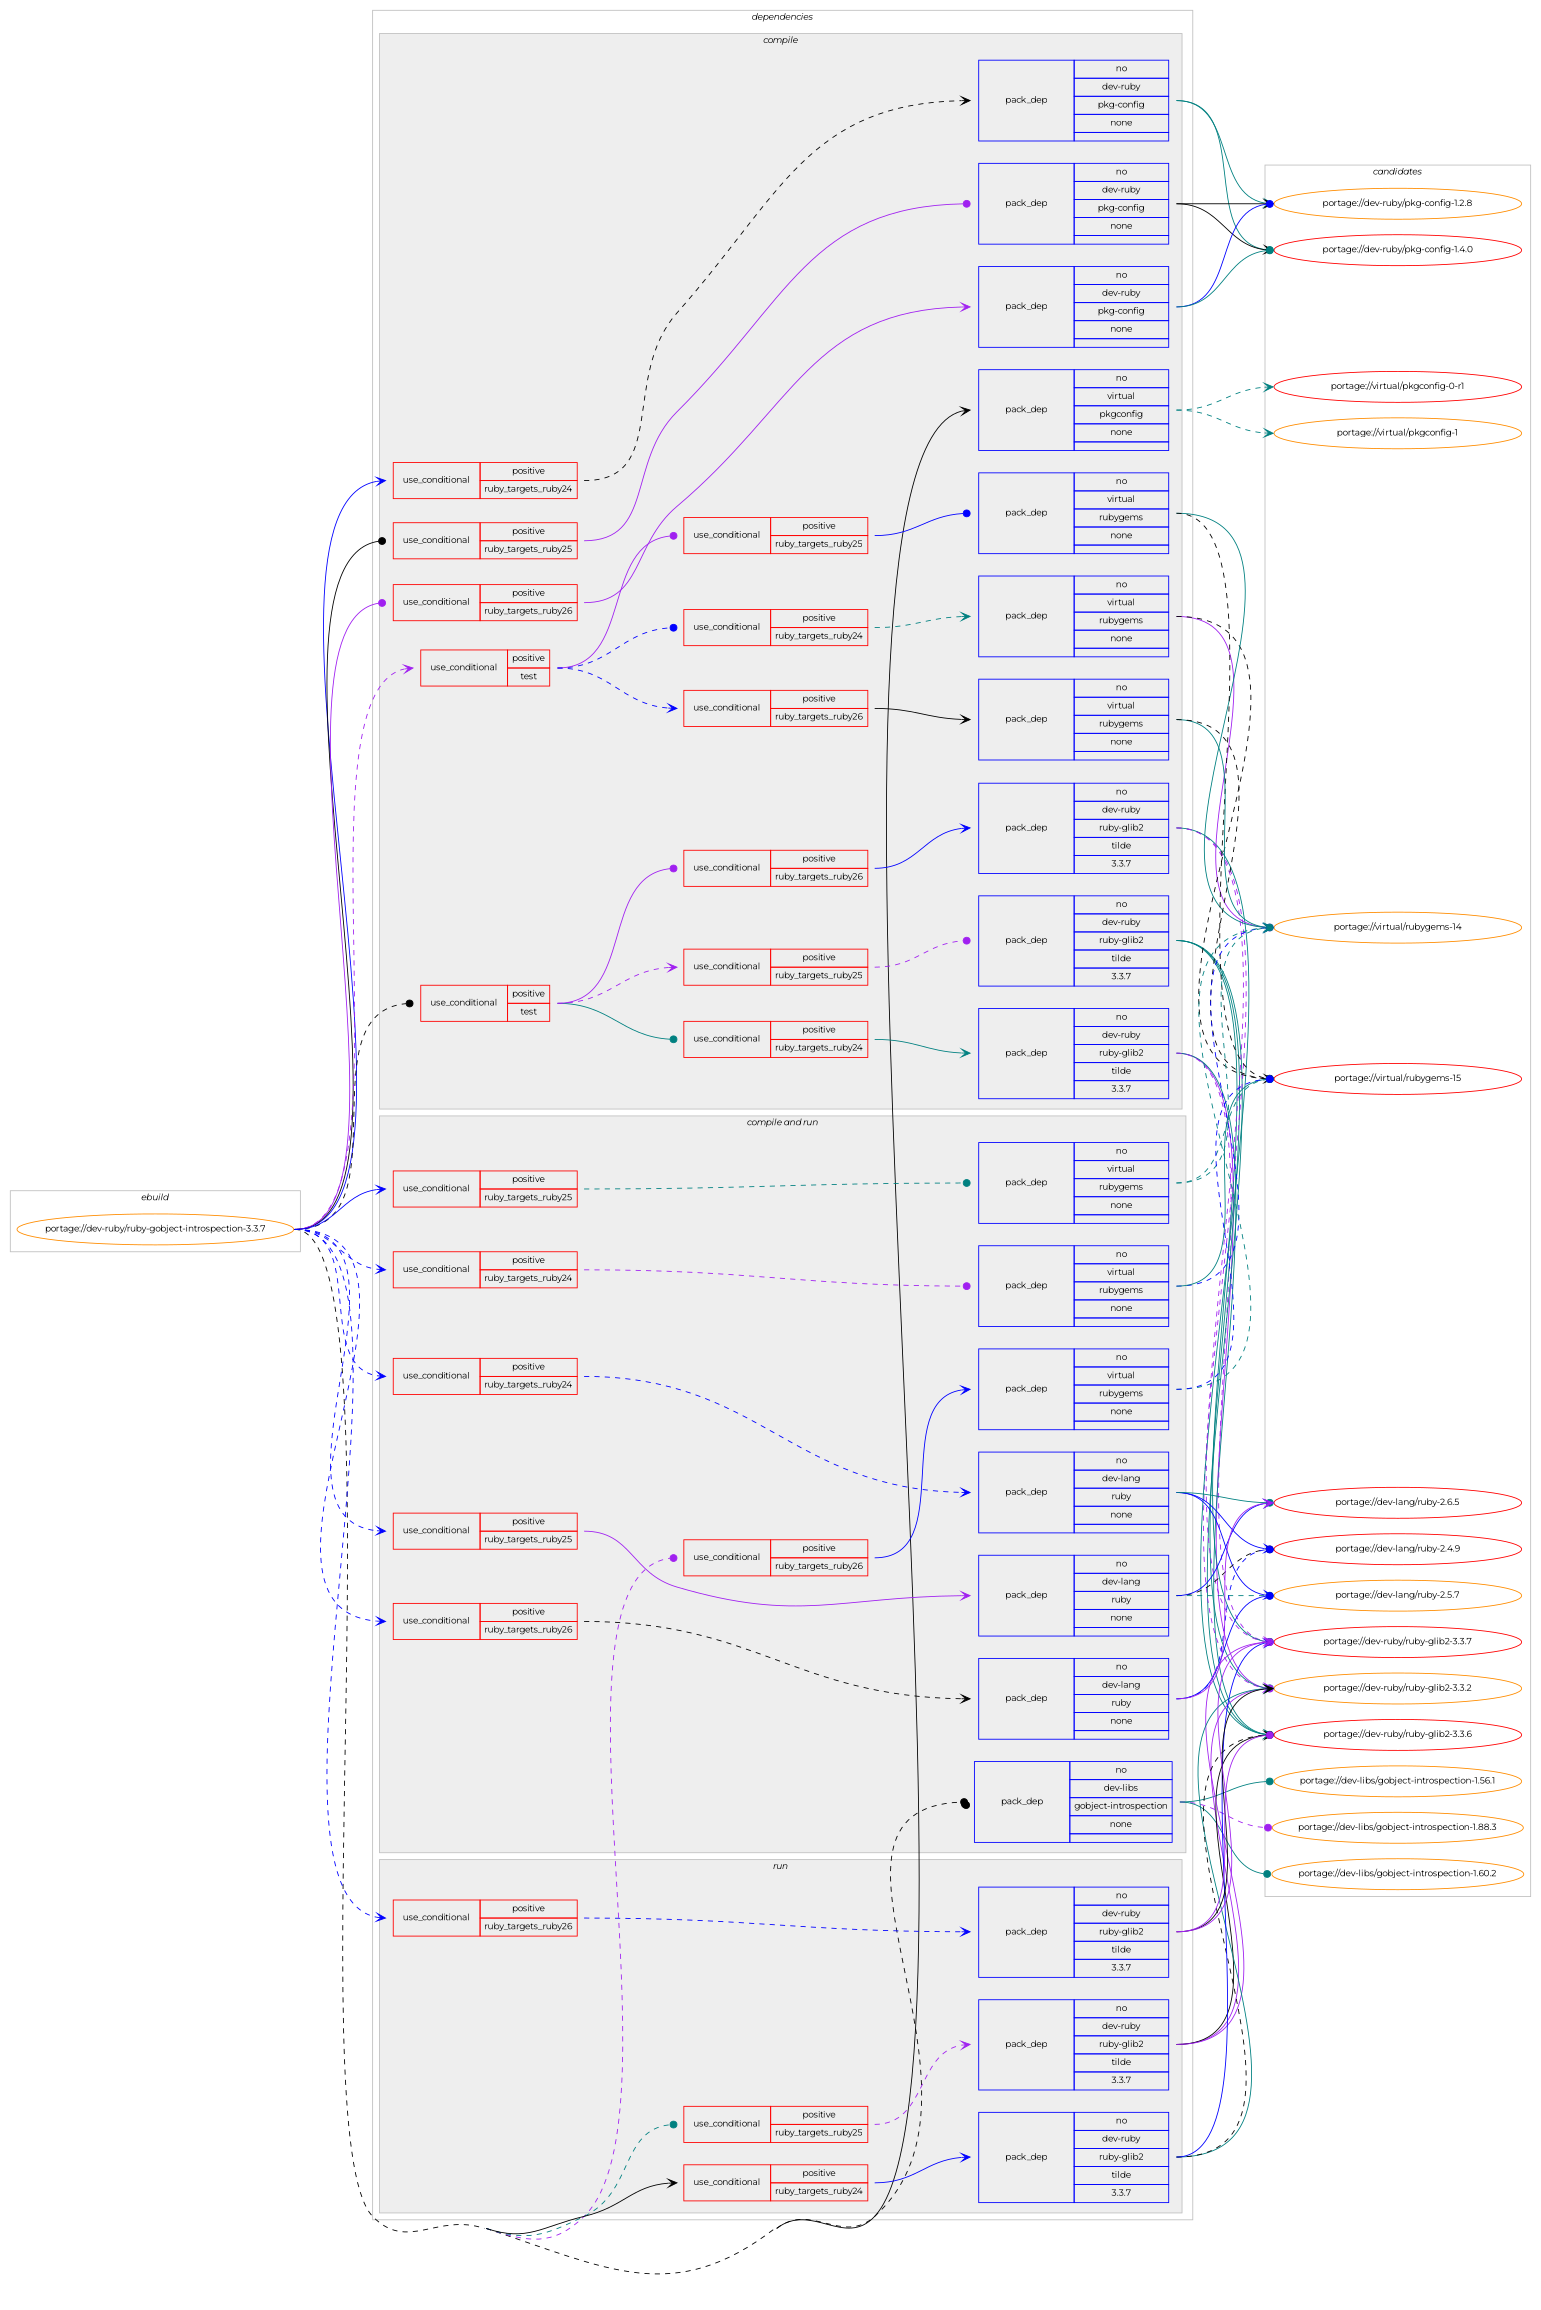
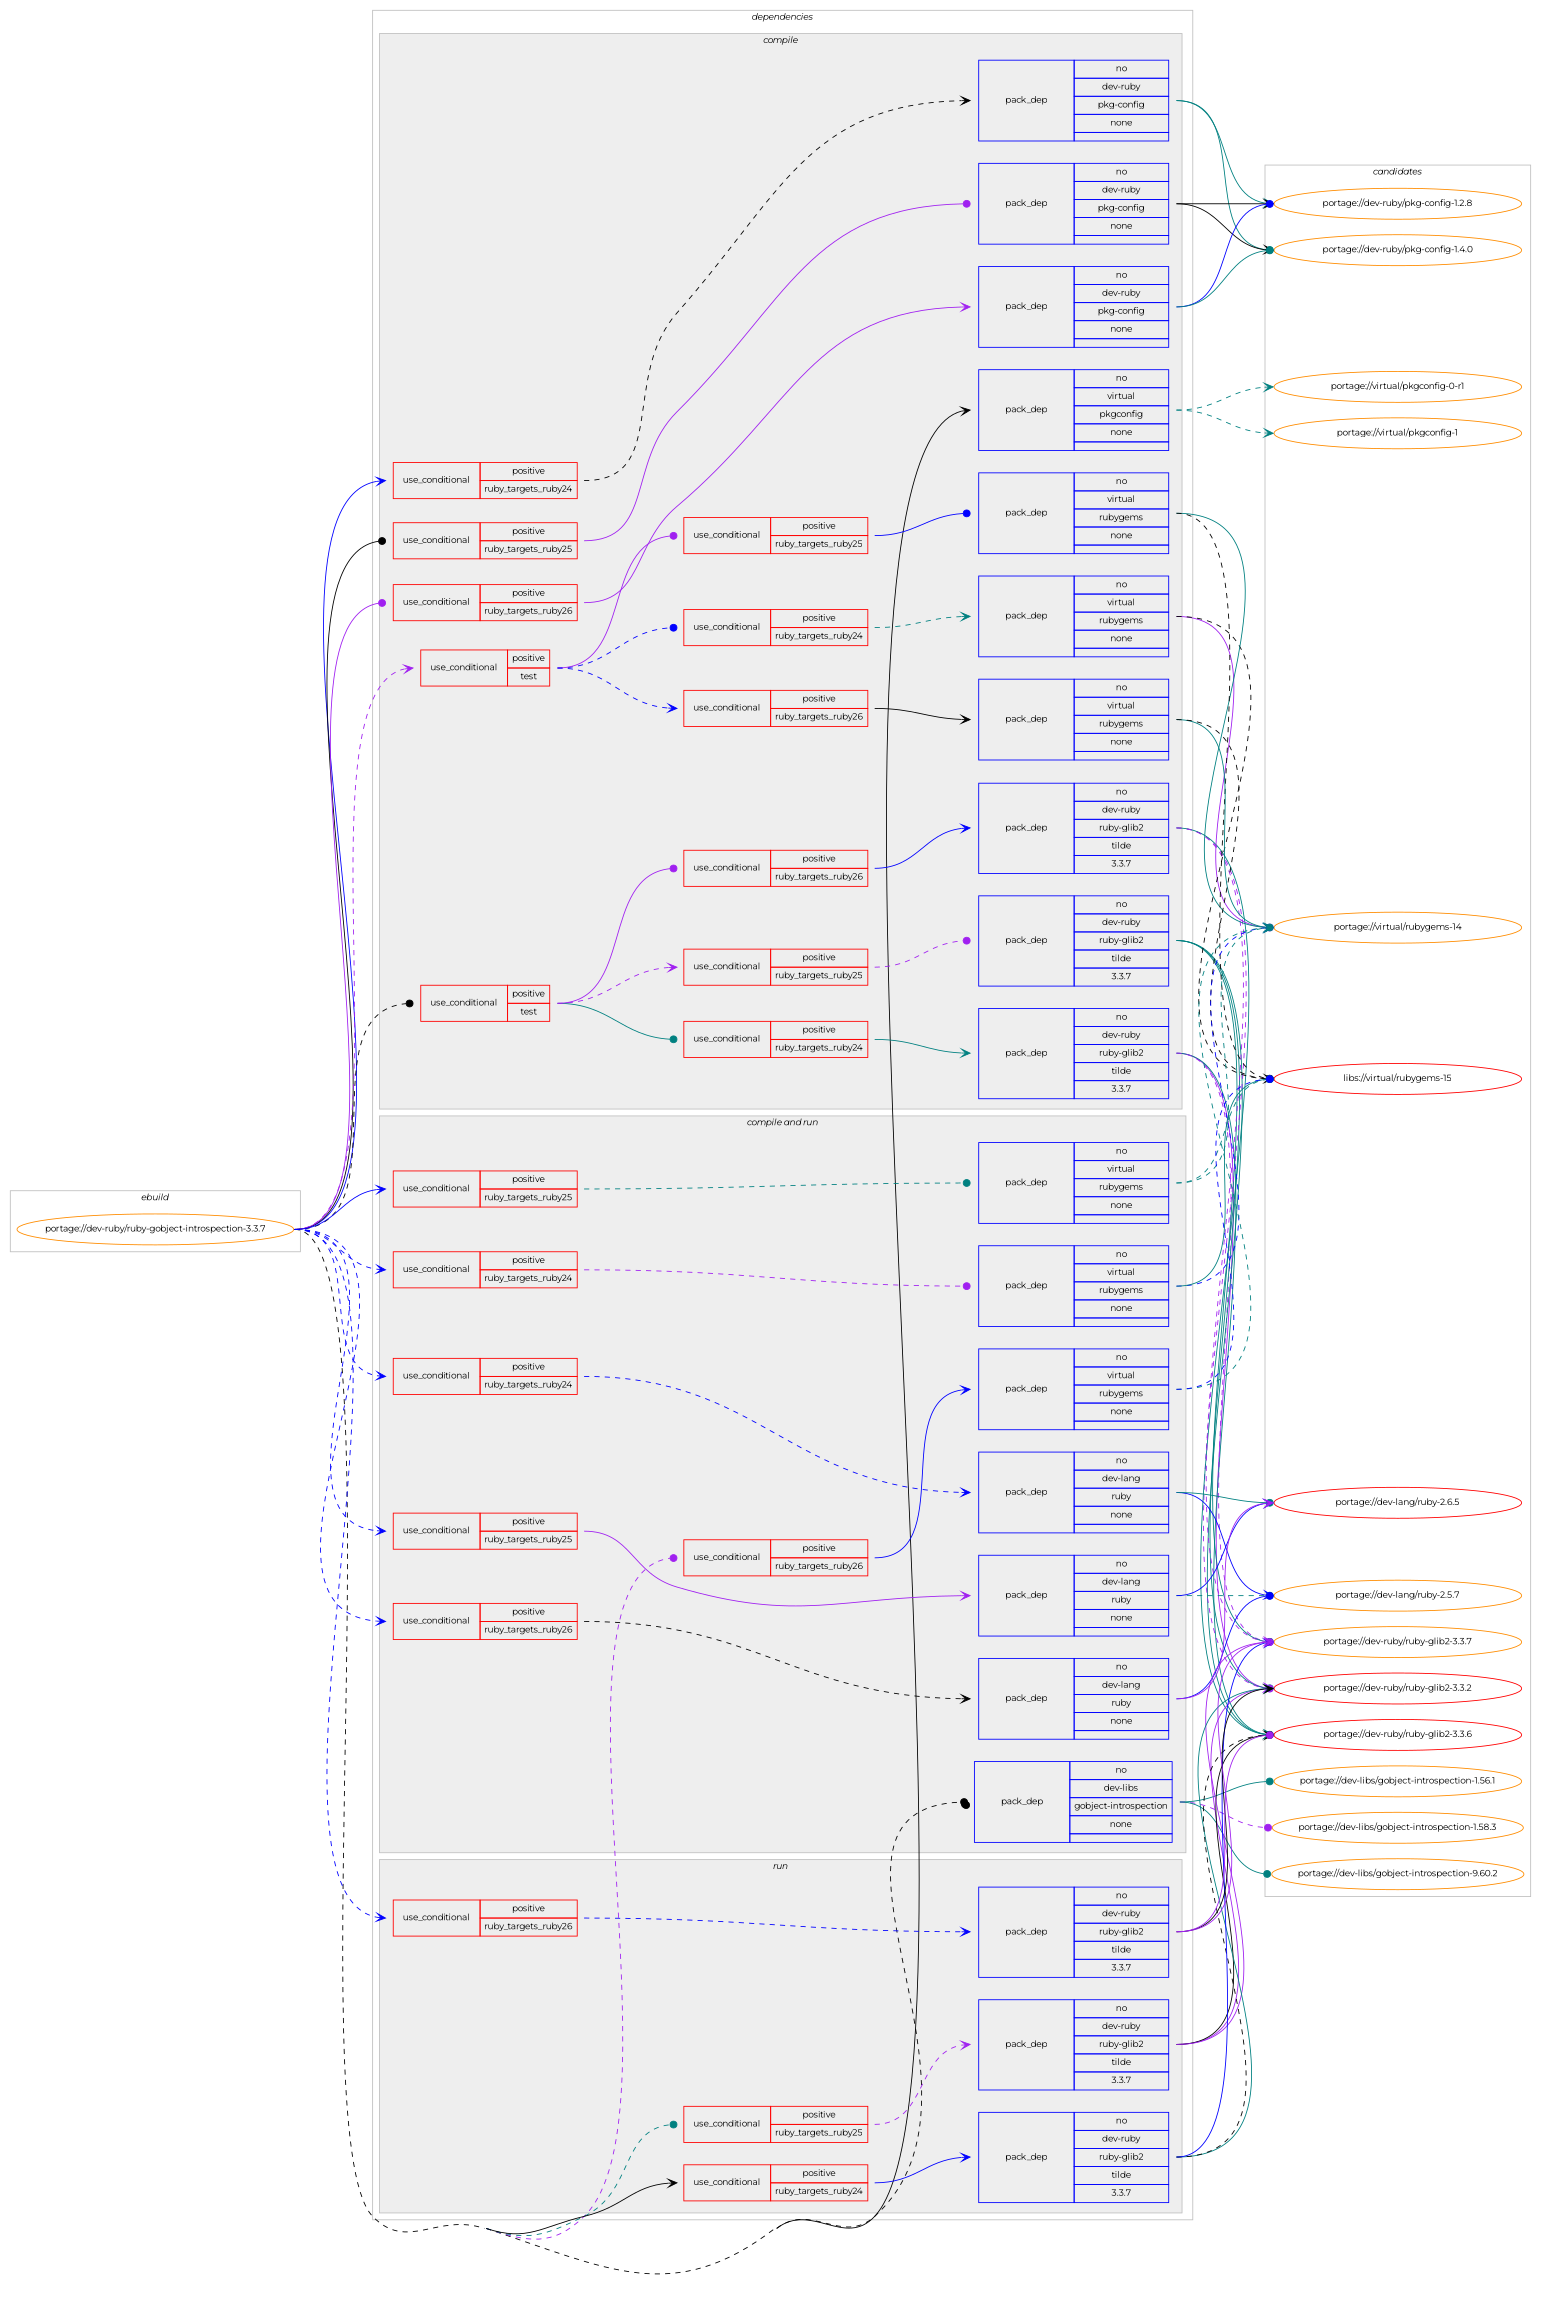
node "portage://dev-ruby/pkg-config-1.4.0": color red -> darkorange
node "portage://virtual/pkgconfig-0-r1": color red -> darkorange
node "portage://virtual/rubygems-15": label "portage://virtual/rubygems-15" -> "libs://virtual/rubygems-15"
node "portage://dev-lang/ruby-2.4.9": removed
node "portage://dev-ruby/ruby-glib2-3.3.7": color red -> darkorange
node "portage://dev-ruby/ruby-glib2-3.3.2": color darkorange -> red
node "portage://dev-libs/gobject-introspection-1.88.3": label "portage://dev-libs/gobject-introspection-1.88.3" -> "portage://dev-libs/gobject-introspection-1.58.3"
node "portage://dev-libs/gobject-introspection-1.60.2": label "portage://dev-libs/gobject-introspection-1.60.2" -> "portage://dev-libs/gobject-introspection-9.60.2"
